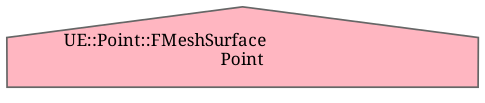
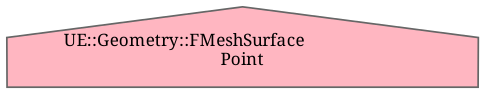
node "UE::Point::FMeshSurface Point": label "UE::Point::FMeshSurface Point" -> "UE::Geometry::FMeshSurface Point"
